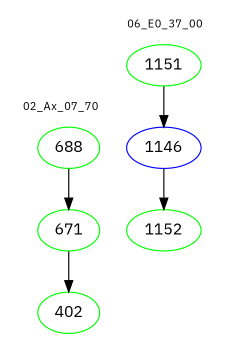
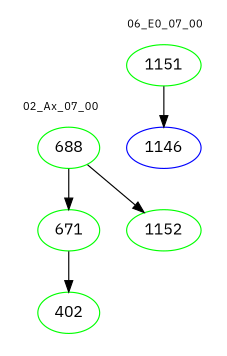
cluster "06_E0_37_00": label "06_E0_37_00" -> "06_E0_07_00"
cluster "02_Ax_07_70": label "02_Ax_07_70" -> "02_Ax_07_00"
edge "1146" -> "1152": now "688" -> "1152"
